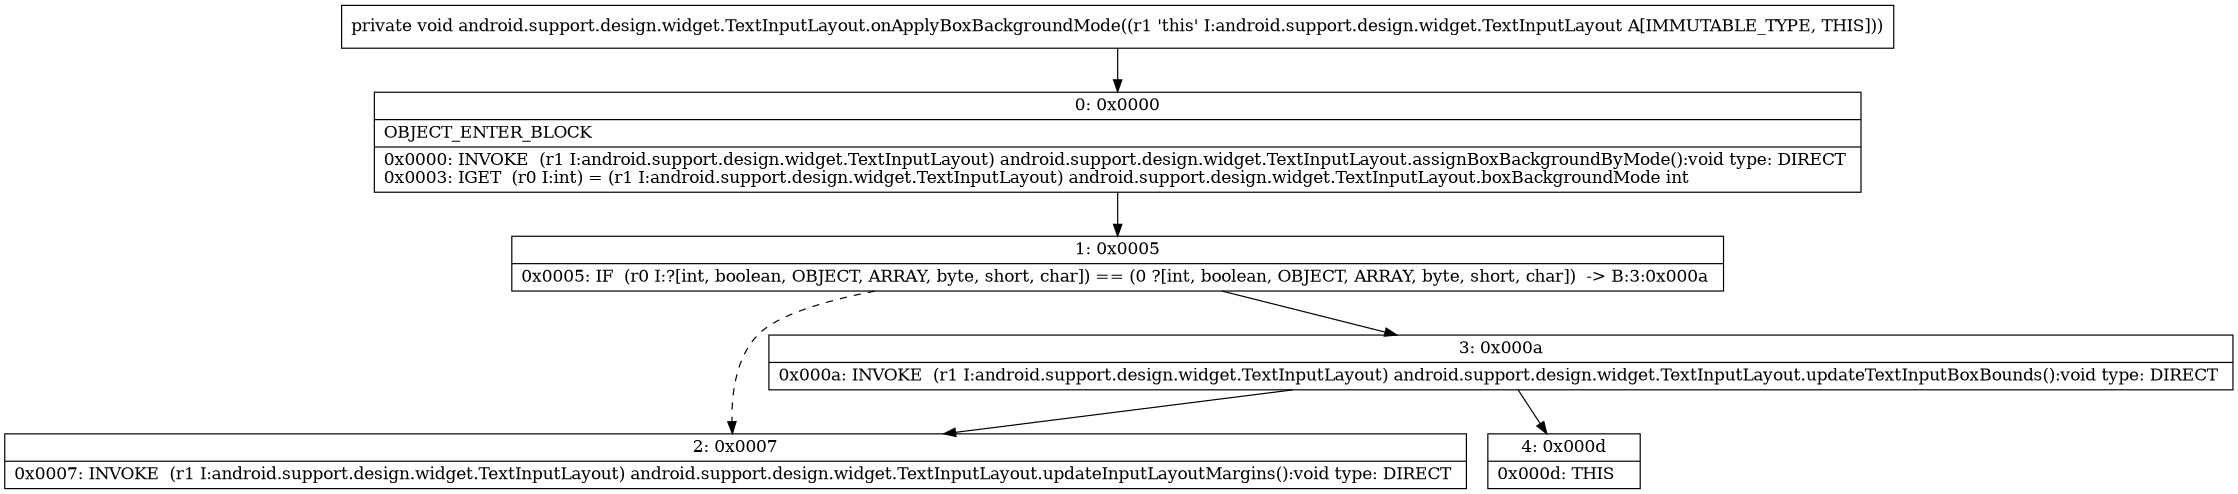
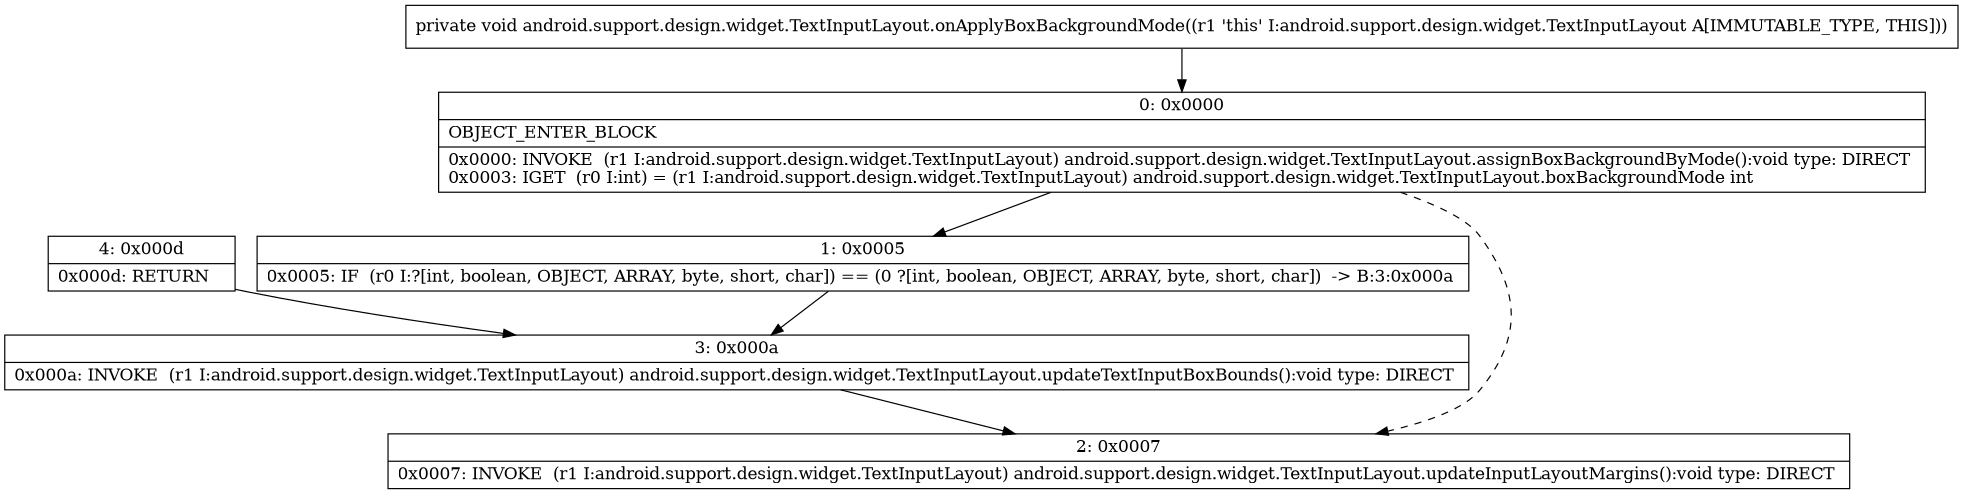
edge "1: 0x0005" -> "2: 0x0007": now "0: 0x0000" -> "2: 0x0007"
edge "3: 0x000a" -> "4: 0x000d": reversed
node "4: 0x000d": text "0x000d: THIS" -> "0x000d: RETURN"
